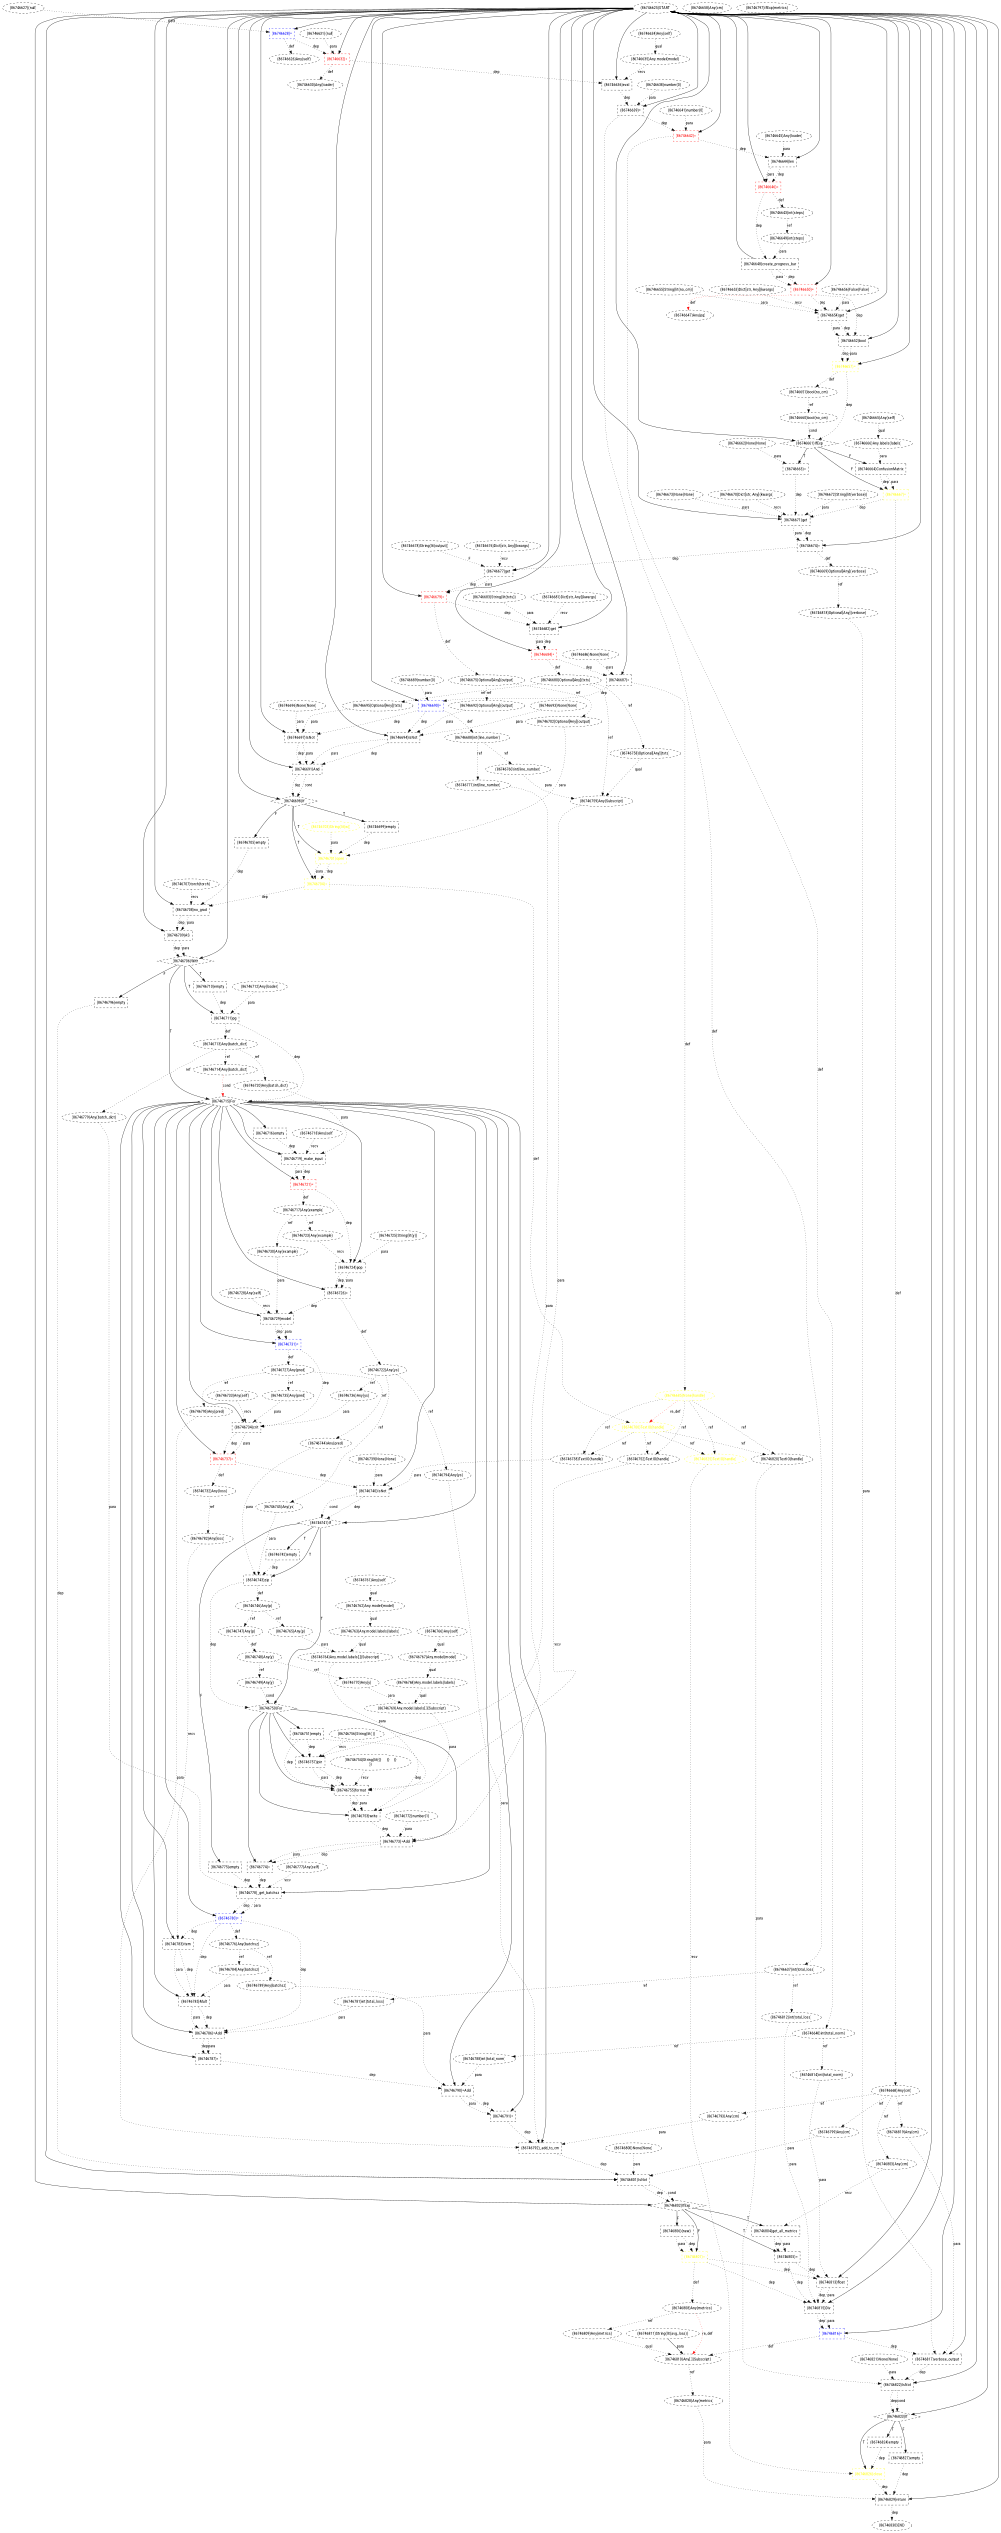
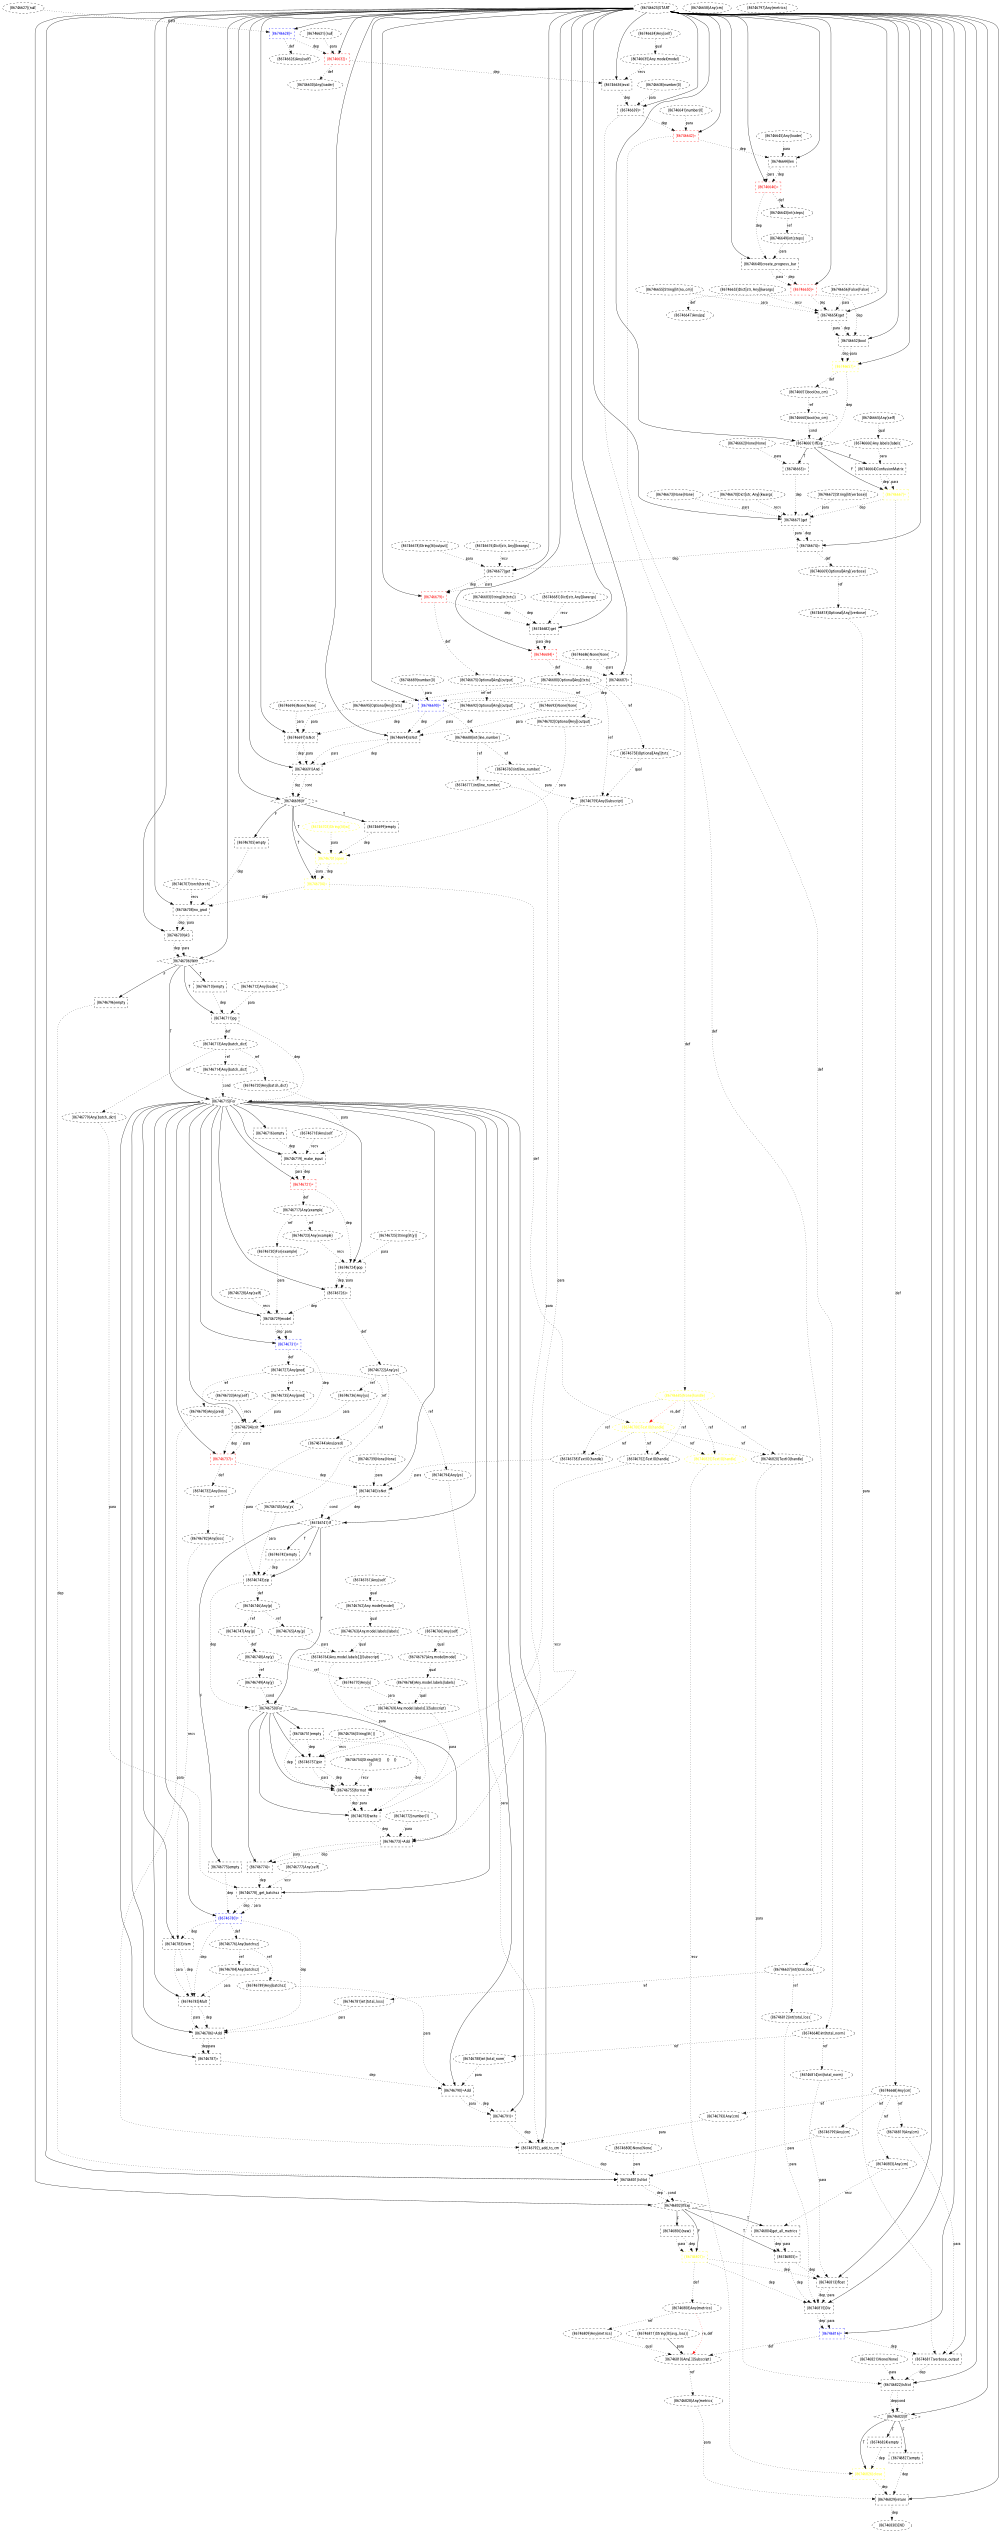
node "(86746797)IfExp(metrics)": label "(86746797)IfExp(metrics)" -> "(86746797)Any(metrics)"
edge "(86746648)create_progress_bar" -> "(86746625)START": reversed
edge "(86746650)=" -> "(86746647)Any(pg)": color red -> black
edge "(86746678)String(lit(output))" -> "(86746677)get": label "F" -> "para"
edge "(86746683)String(lit(txts))" -> "(86746682)get": label "para" -> "dep"
edge "(86746714)Any(batch_dict)" -> "(86746715)For": color red -> black
node "(86746730)Any(example)": label "(86746730)Any(example)" -> "(86746730)For(example)"
edge "(86746775)empty" -> "(86746778)_get_batchsz": now "(86746775)empty" -> "(86746780)="
